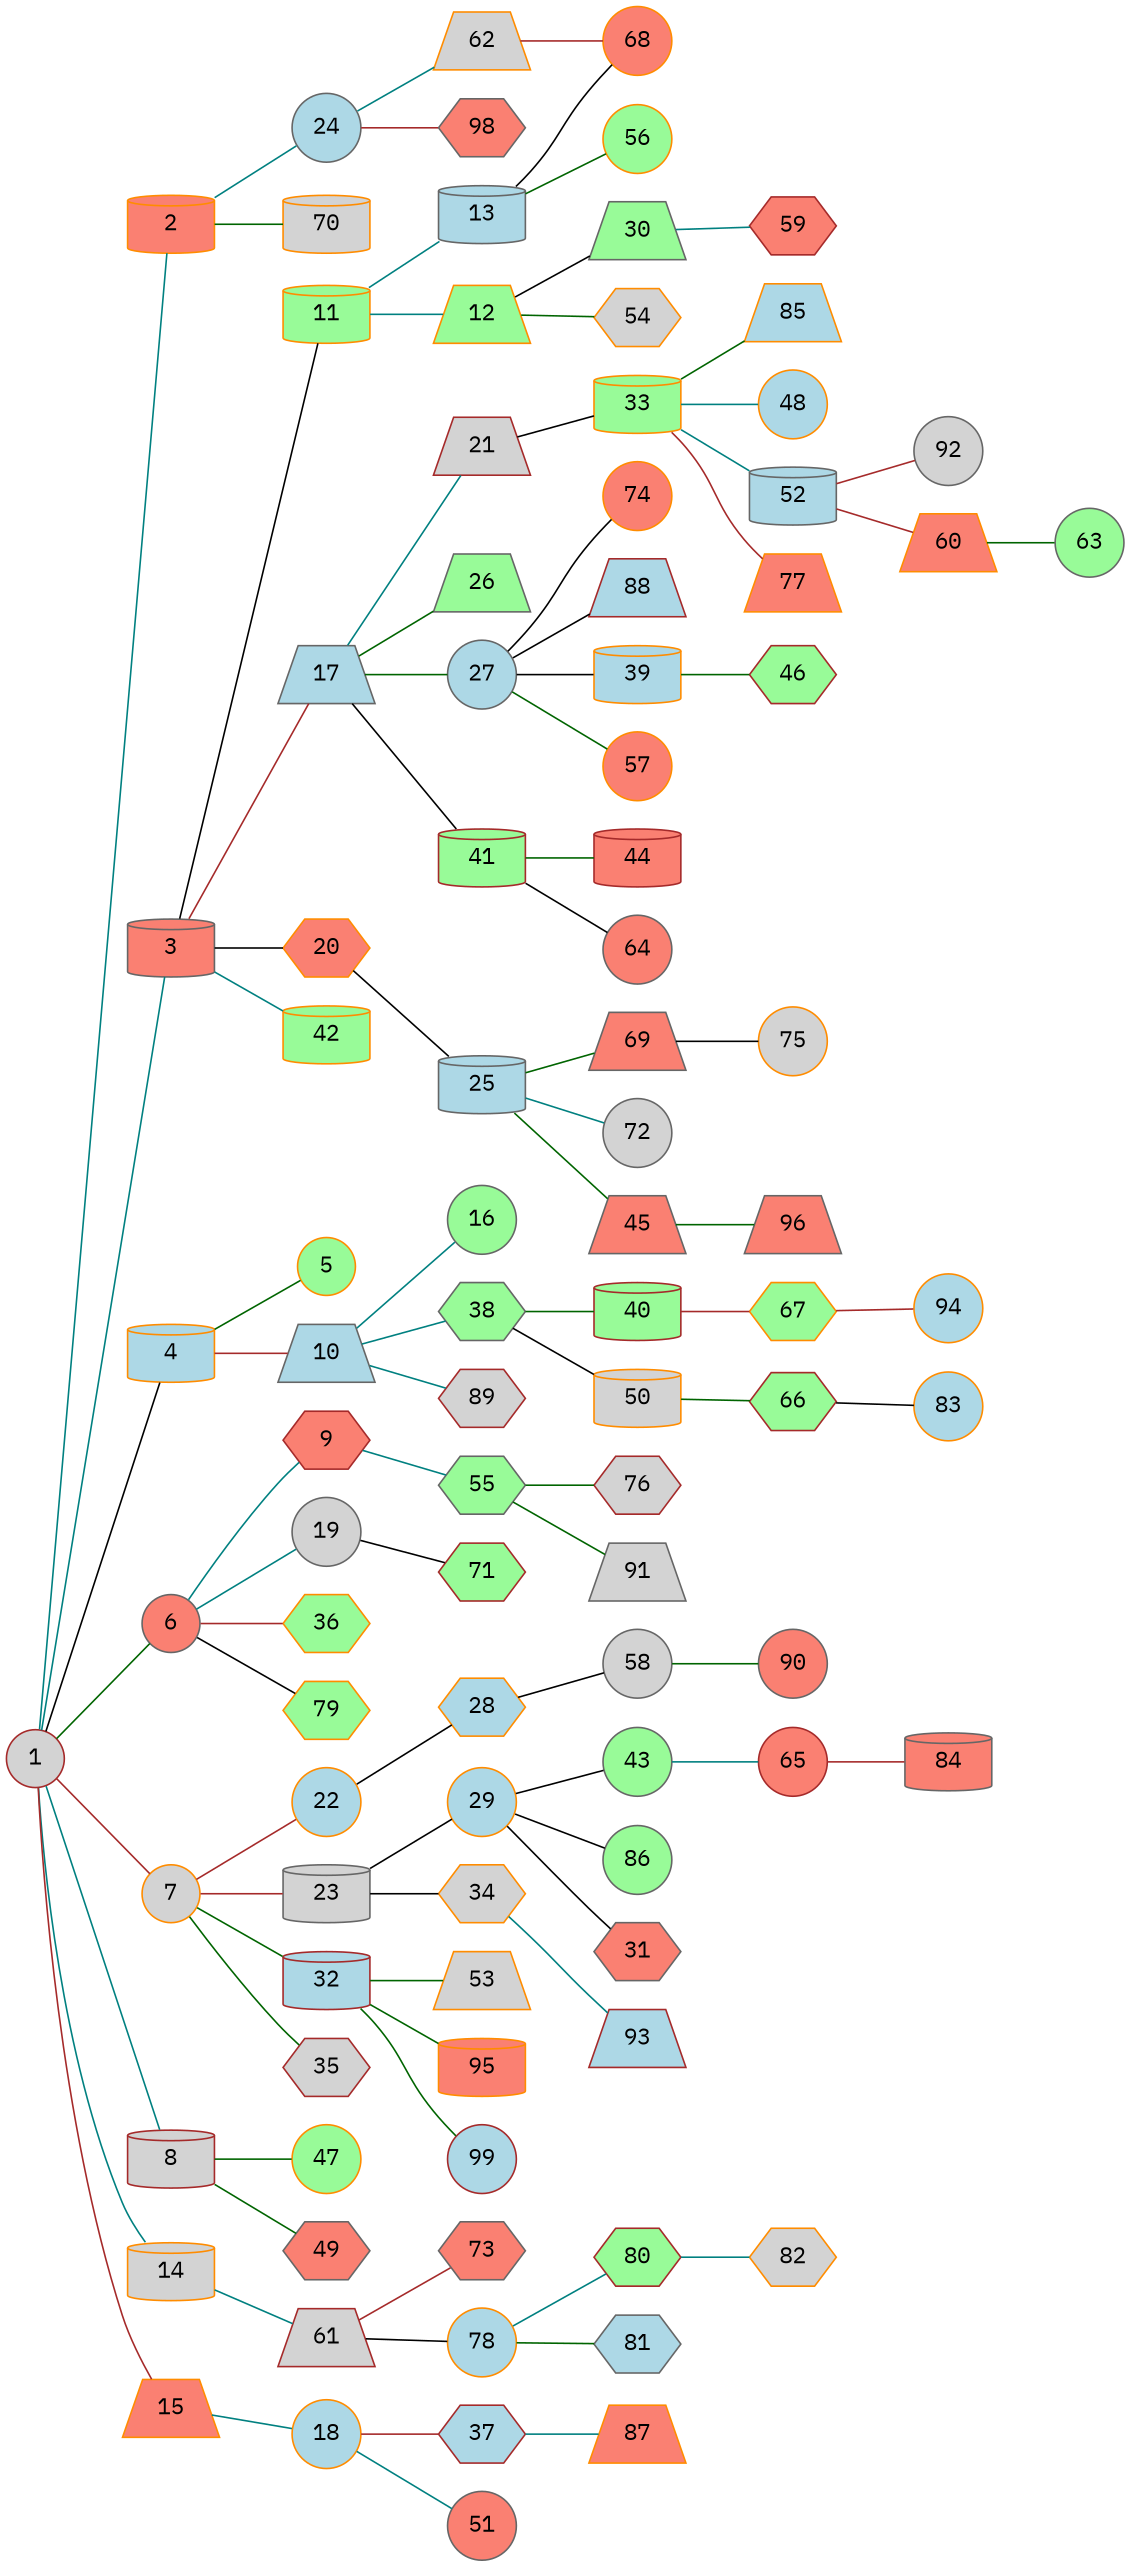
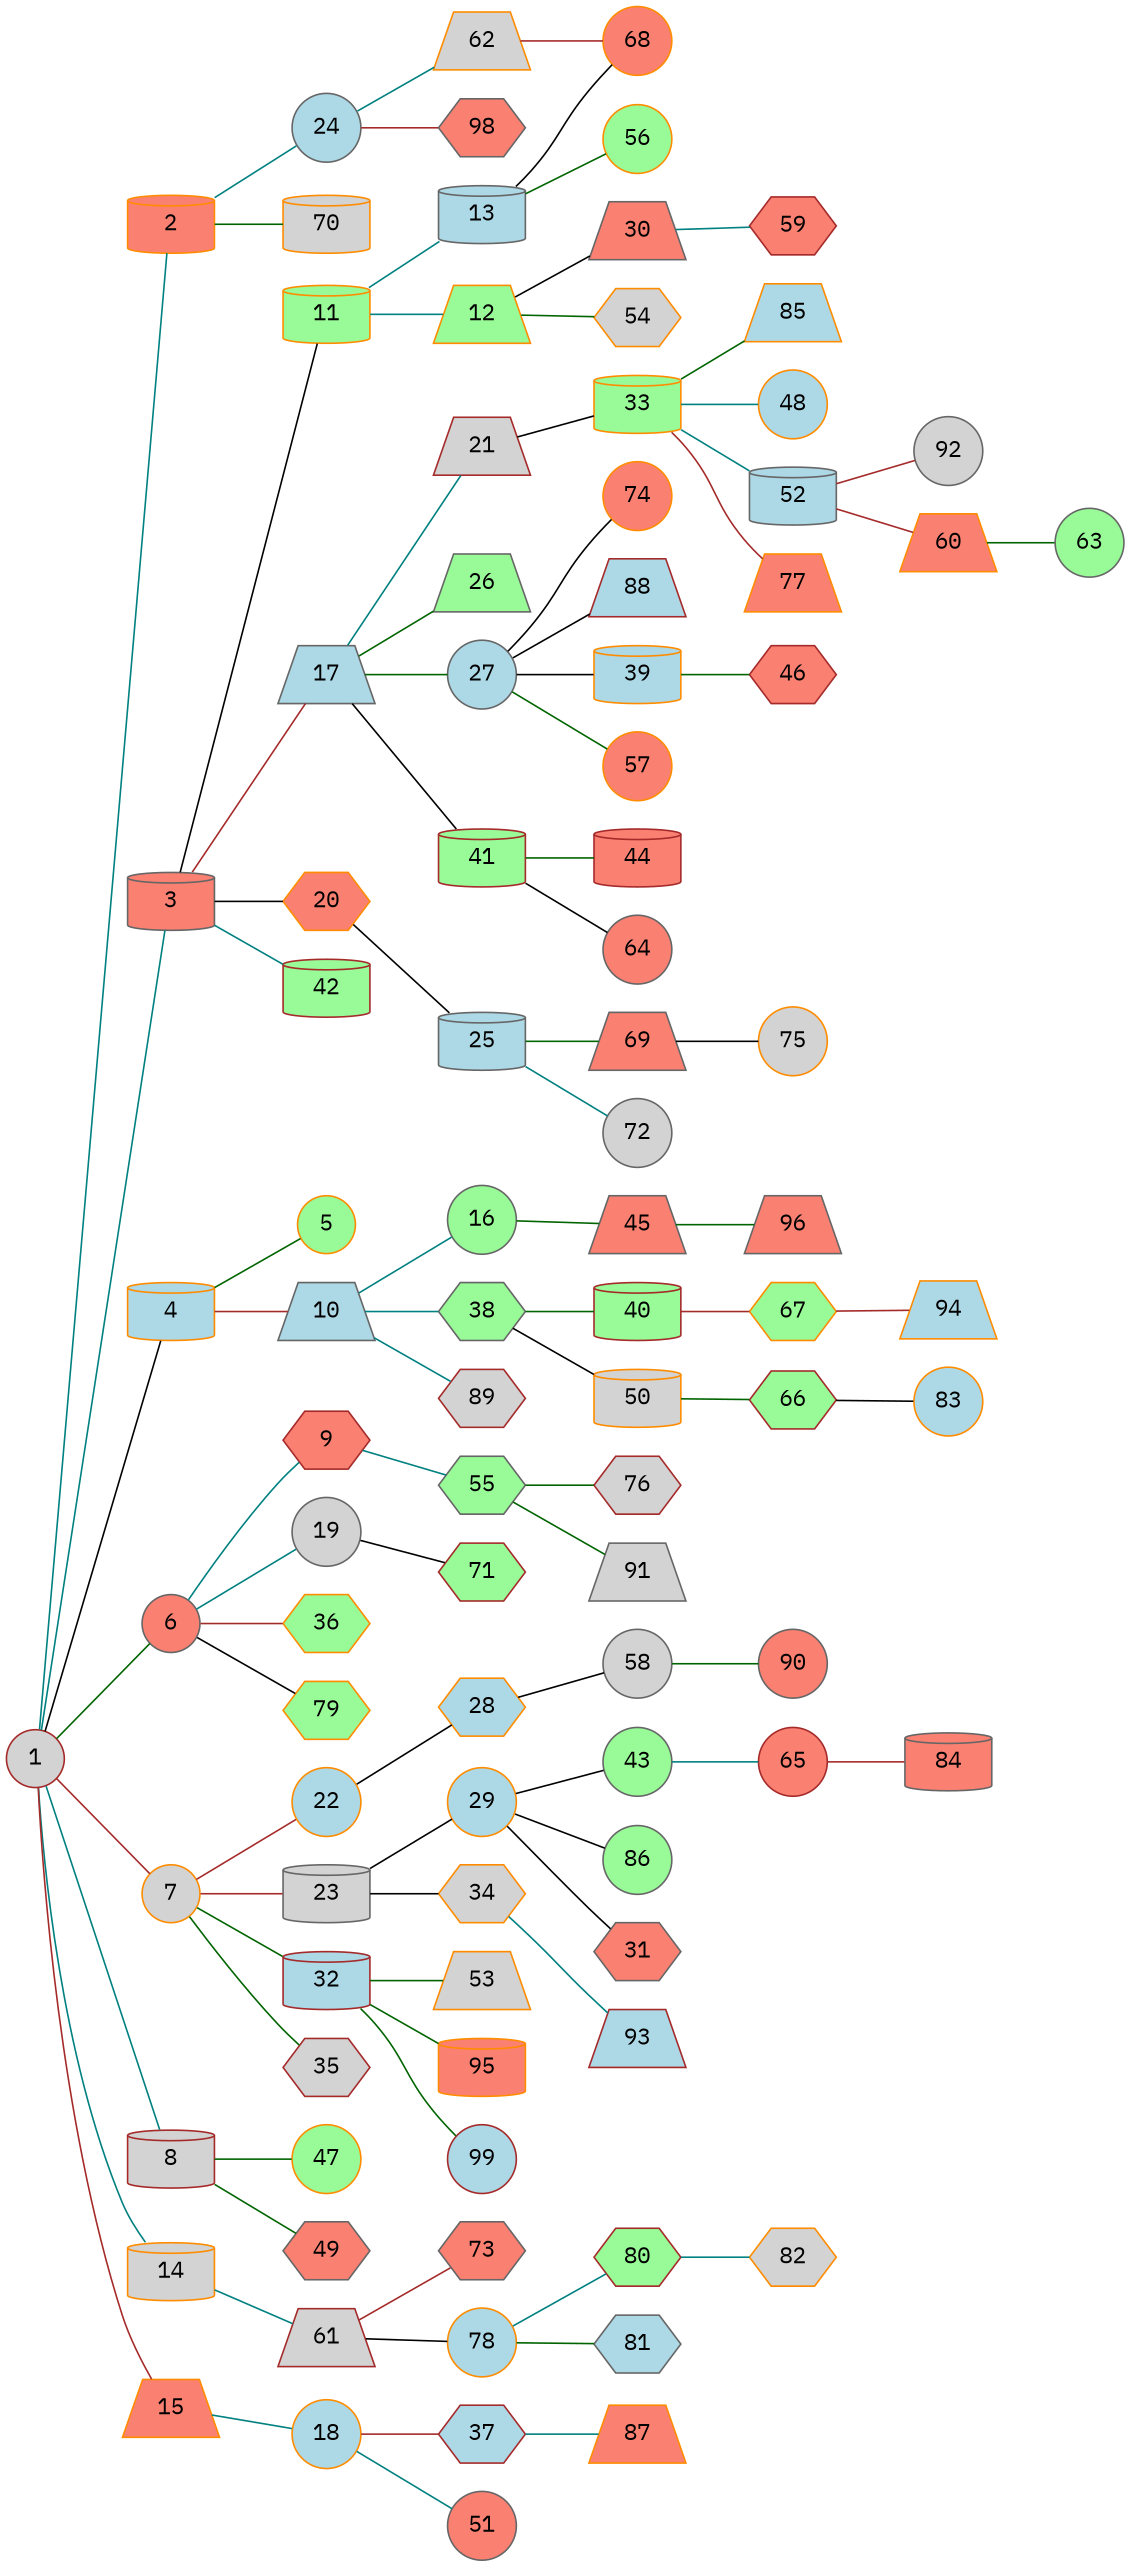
node "30": fillcolor palegreen -> salmon
node "46": fillcolor palegreen -> salmon
node "42": color darkorange -> brown
edge "25" -- "45": now "16" -- "45"
node "94": shape circle -> trapezium
